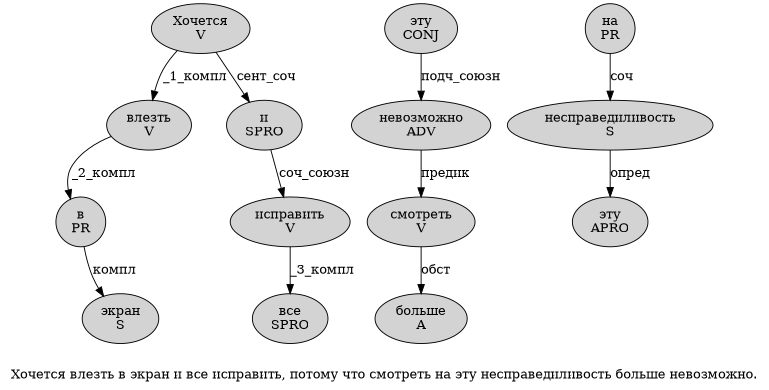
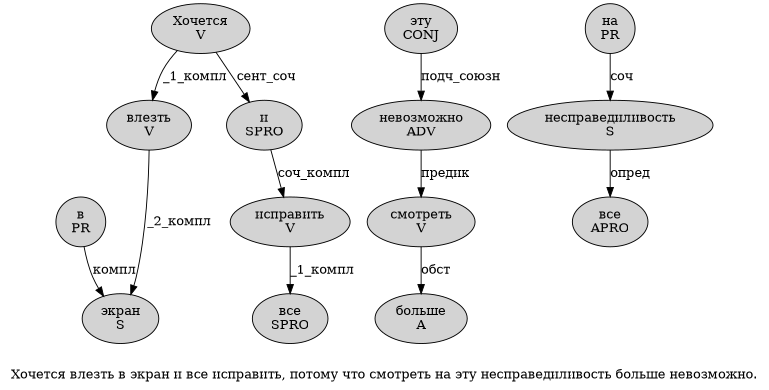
edge "влезть V" -> "в PR": now "влезть V" -> "экран S"
edge "и SPRO" -> "исправить V": label "соч_союзн" -> "соч_компл"
node "эту APRO": label "эту APRO" -> "все APRO"
edge "исправить V" -> "все SPRO": label "_3_компл" -> "_1_компл"
